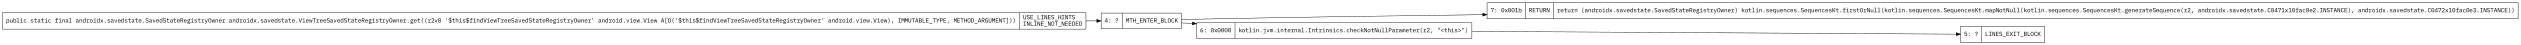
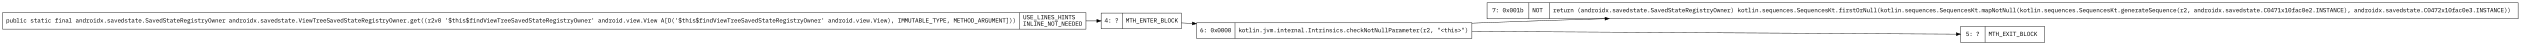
node "7: 0x001b": text "RETURN" -> "NOT"
edge "4: ?" -> "7: 0x001b": now "6: 0x0000" -> "7: 0x001b"
node "5: ?": text "LINES_EXIT_BLOCK" -> "MTH_EXIT_BLOCK"
